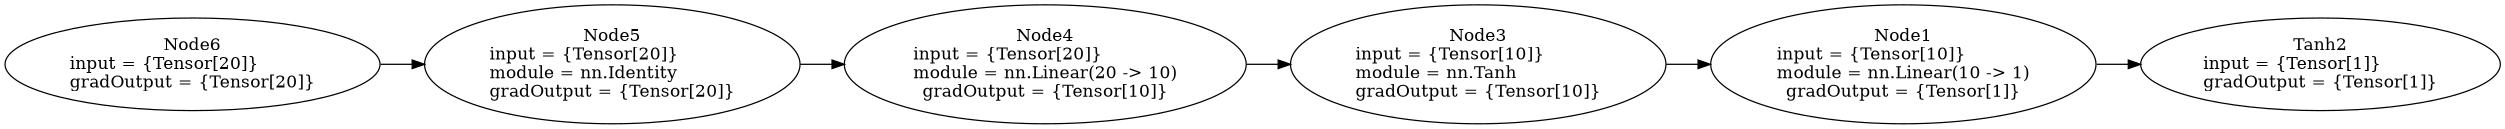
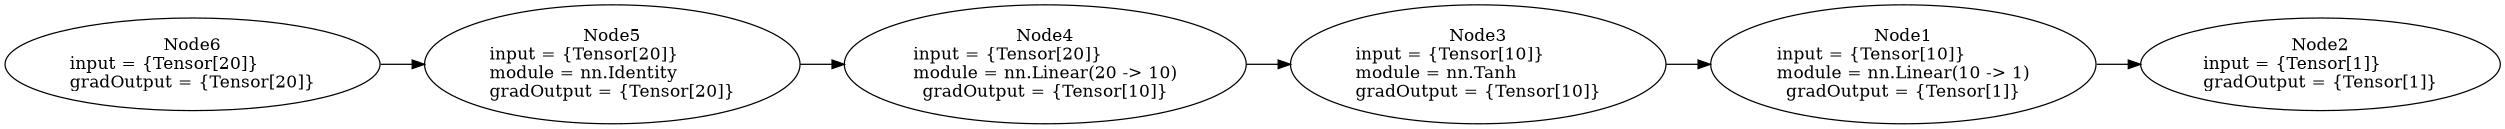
node "Tanh2 input = {Tensor[1]} gradOutput = {Tensor[1]}": label "Tanh2 input = {Tensor[1]} gradOutput = {Tensor[1]}" -> "Node2 input = {Tensor[1]} gradOutput = {Tensor[1]}"
